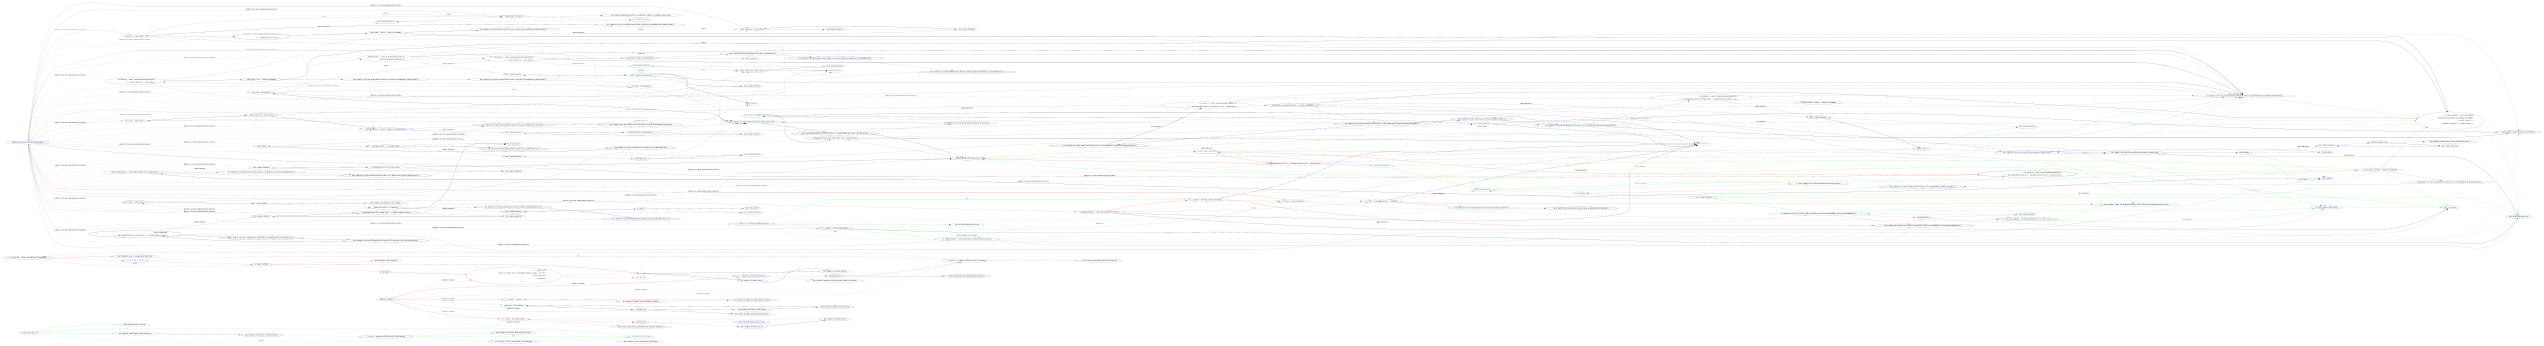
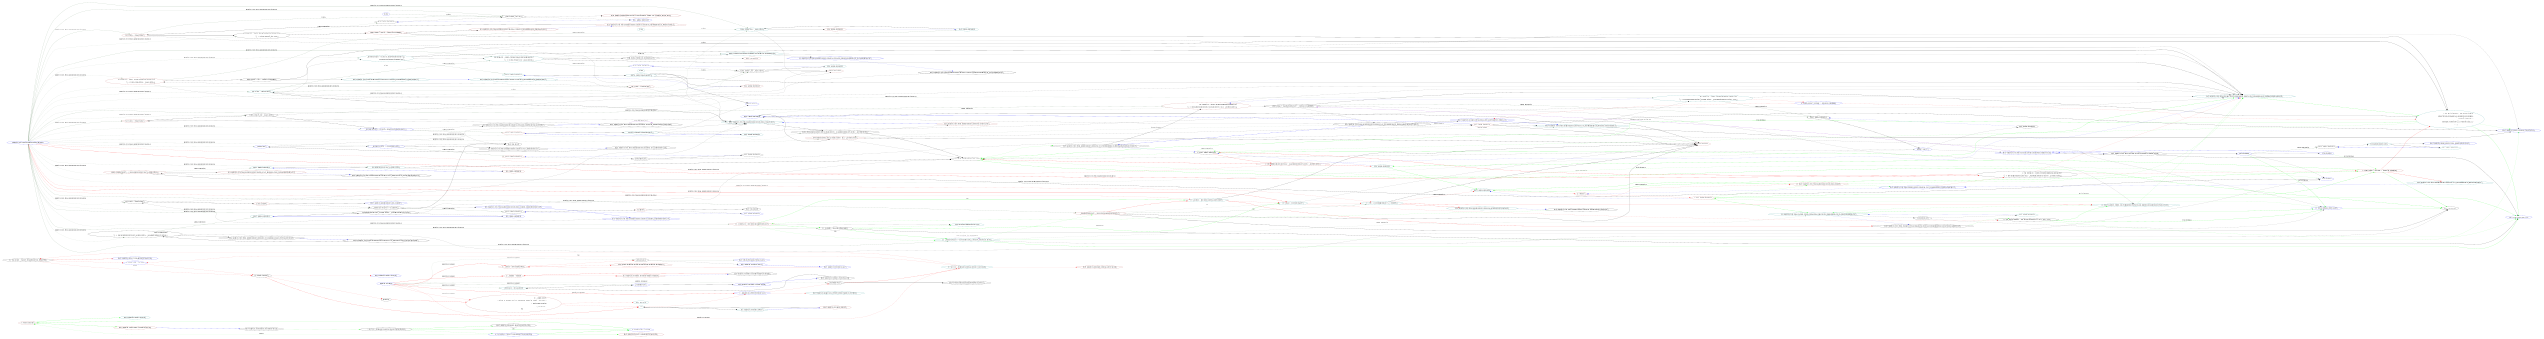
node "Entry System.Threading.ManualResetEventSlim.Set()": removed
